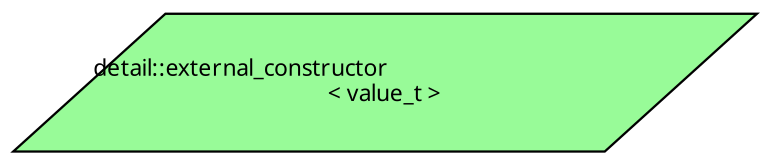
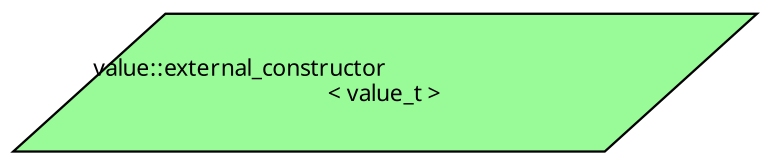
node "detail::external_constructor < value_t >": label "detail::external_constructor < value_t >" -> "value::external_constructor < value_t >"
